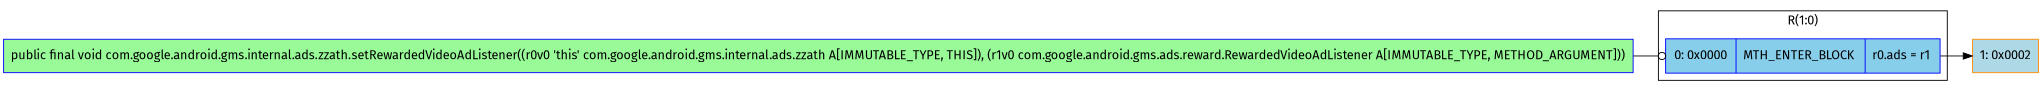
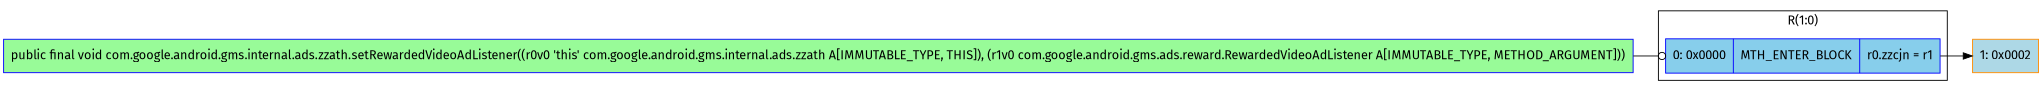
node "0: 0x0000": text "r0.ads = r1" -> "r0.zzcjn = r1"
